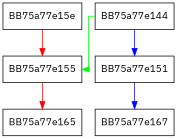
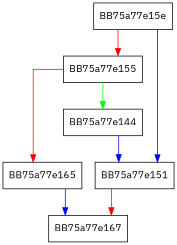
edge "BB75a77e144" -> "BB75a77e155": reversed
edge "BB75a77e151" -> "BB75a77e167": color blue -> red
edge "BB75a77e15e" -> "BB75a77e151": added
edge "BB75a77e165" -> "BB75a77e167": added
